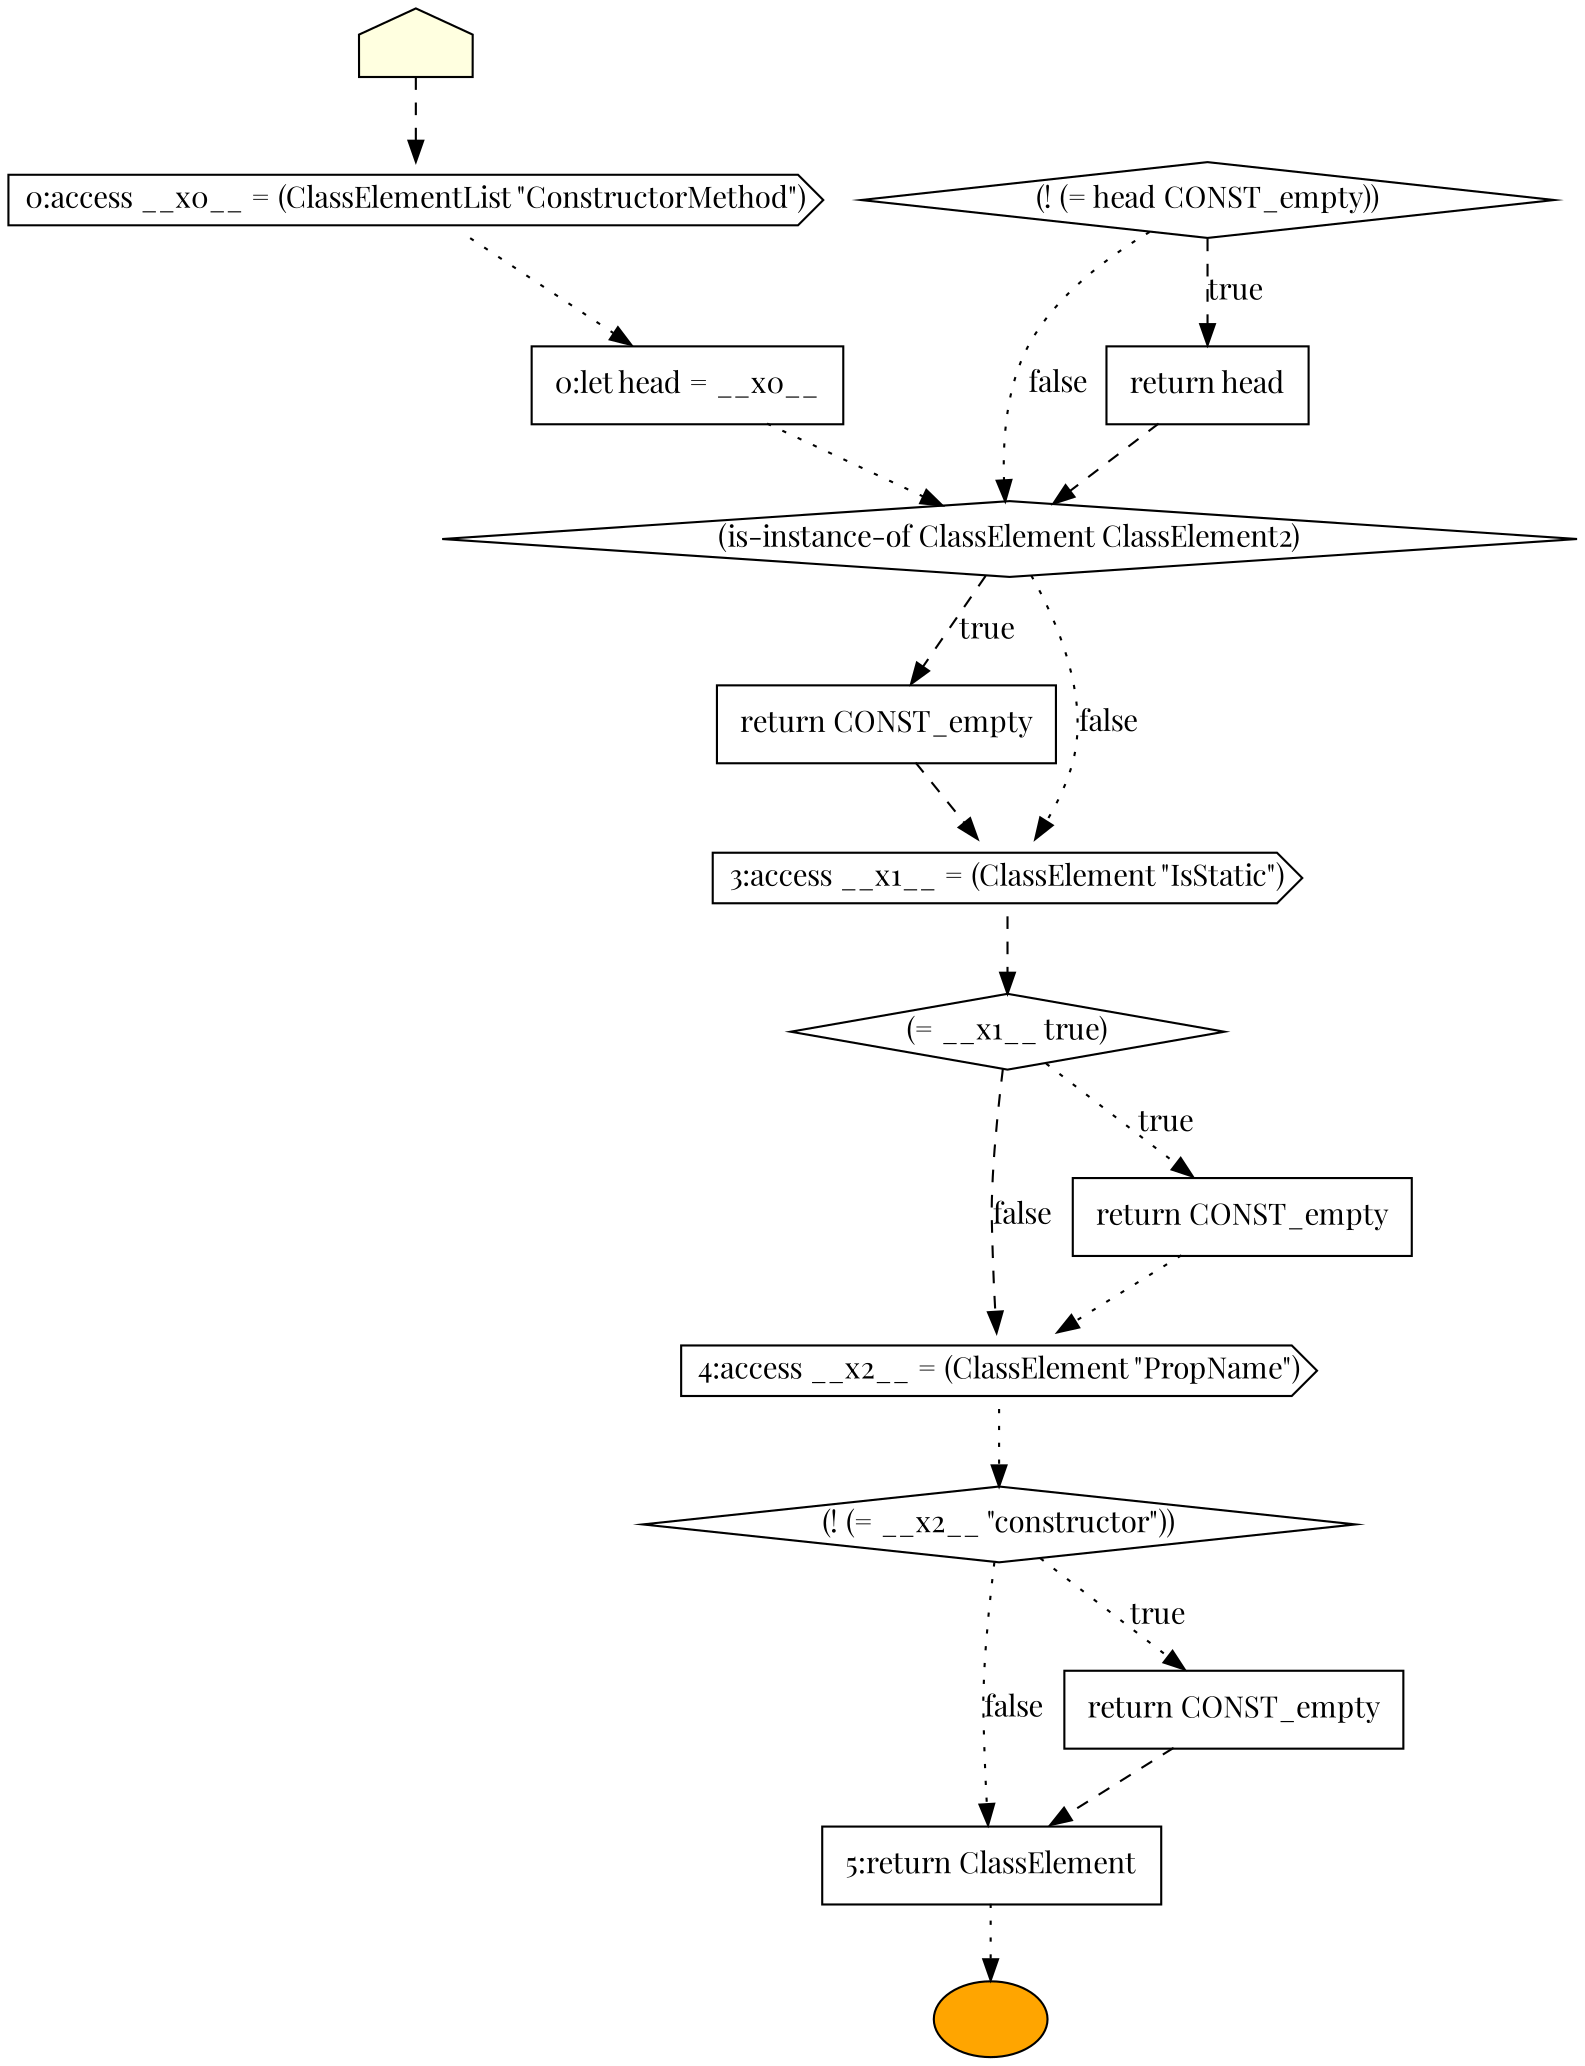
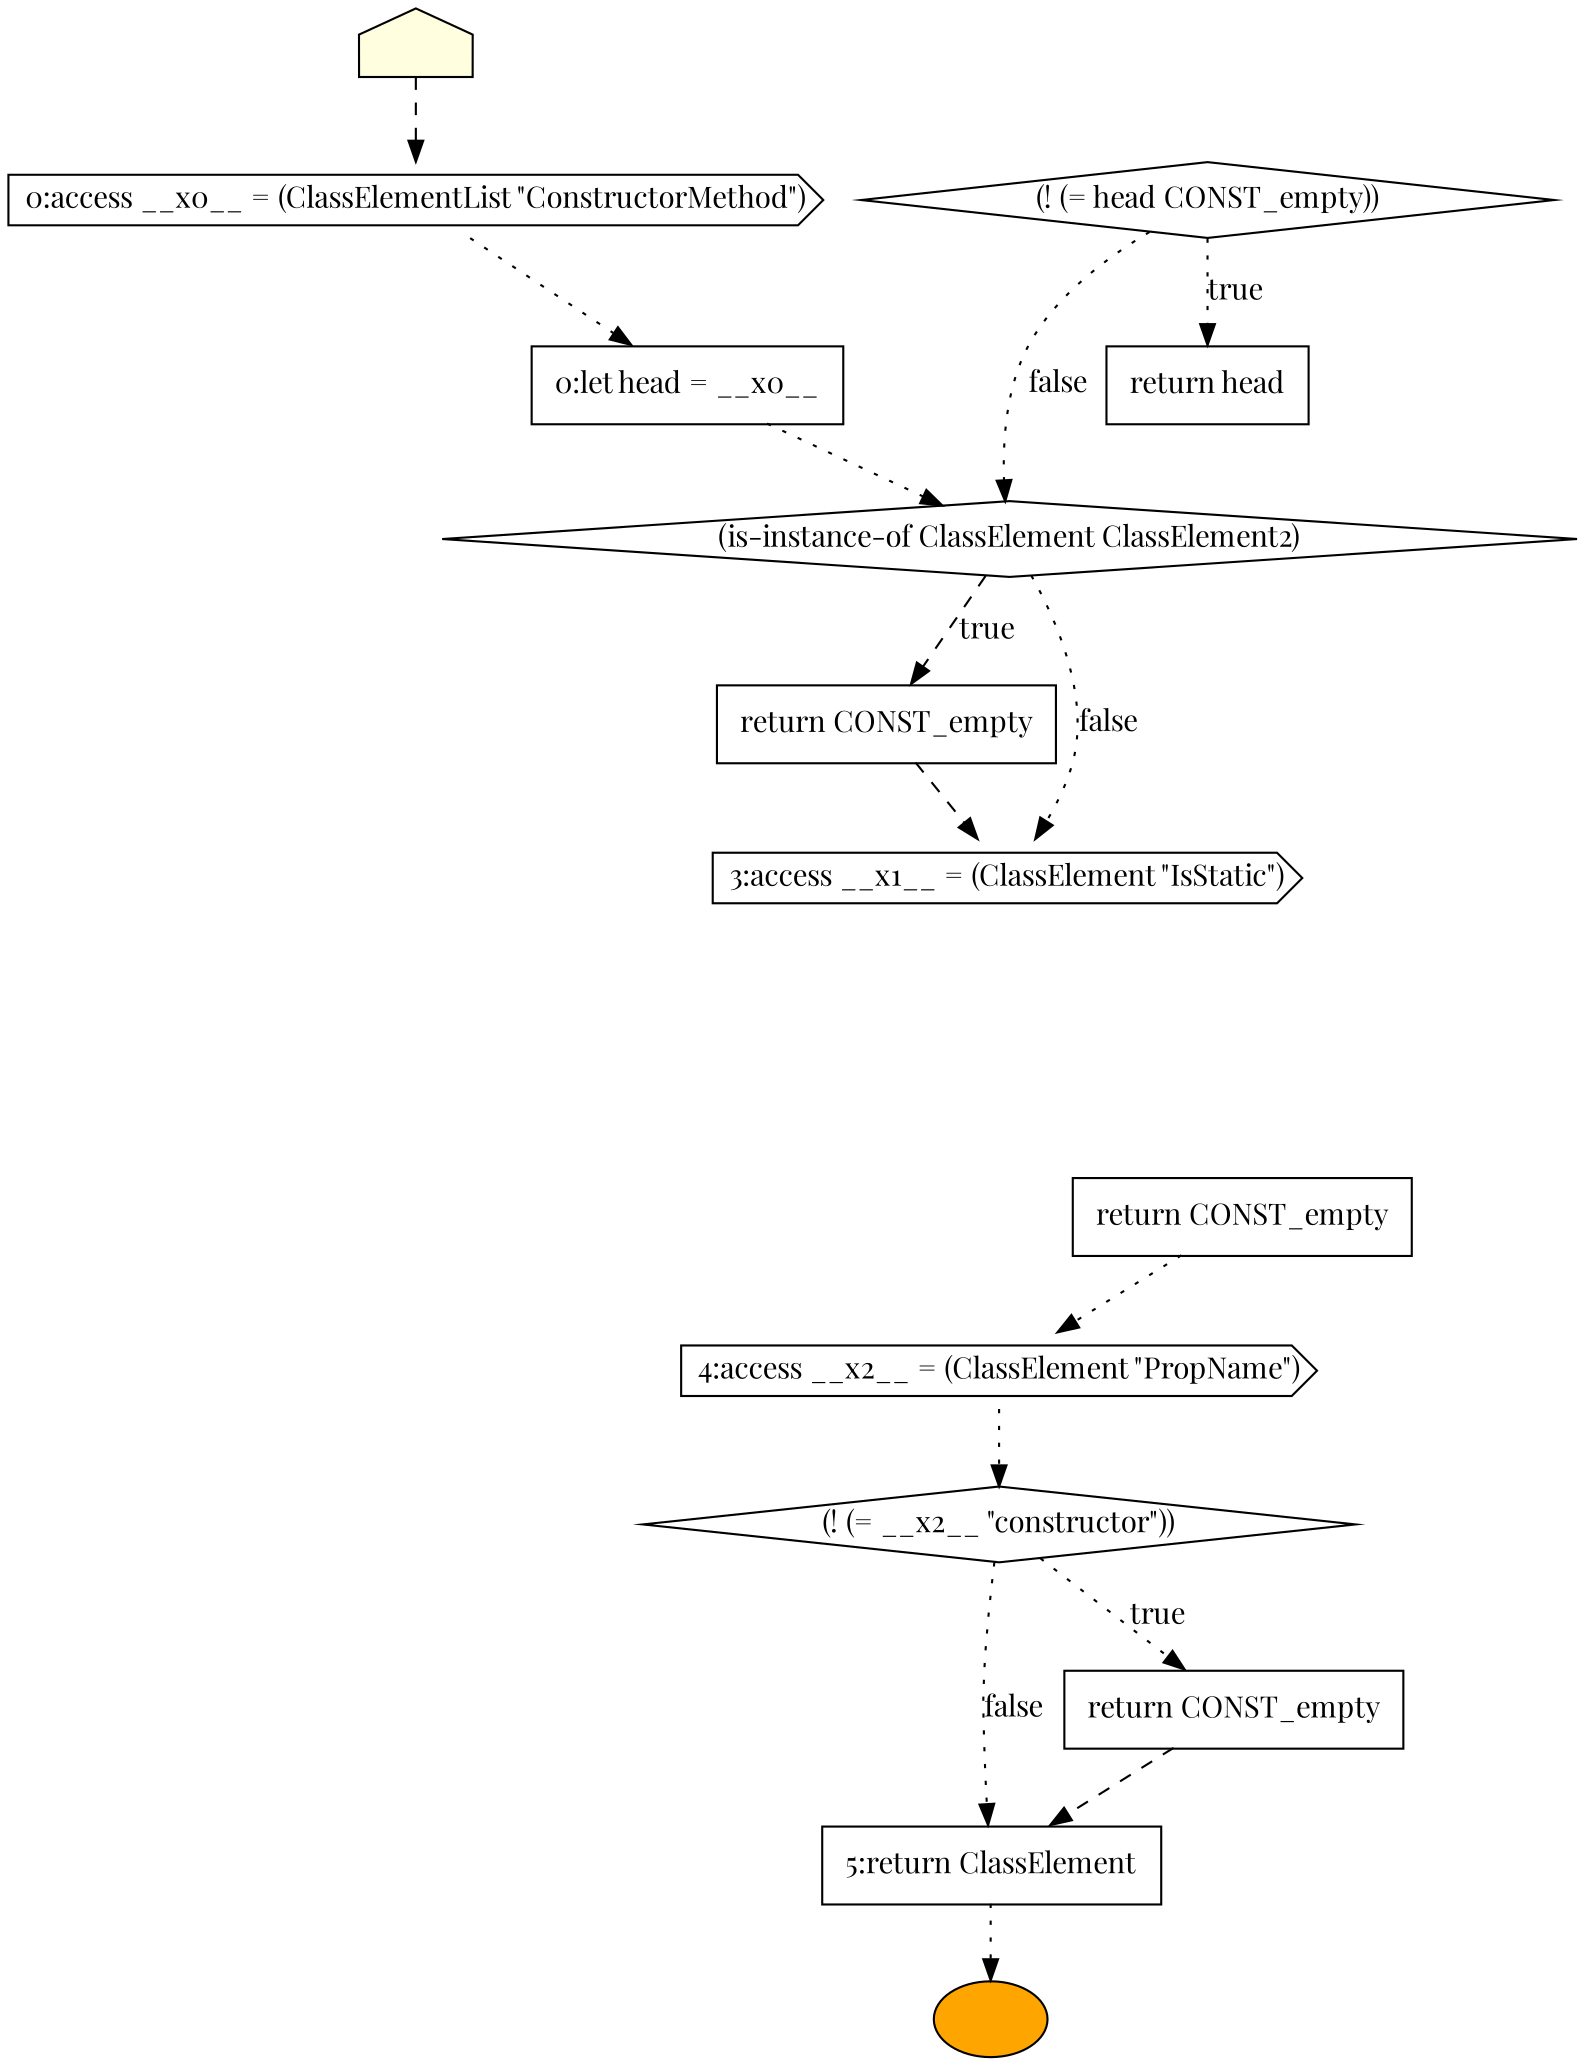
edge "(! (= head CONST_empty))" -> "return head": style dashed -> dotted
edge "return head" -> "(is-instance-of ClassElement ClassElement2)": removed
node "(= __x1__ true)": removed
